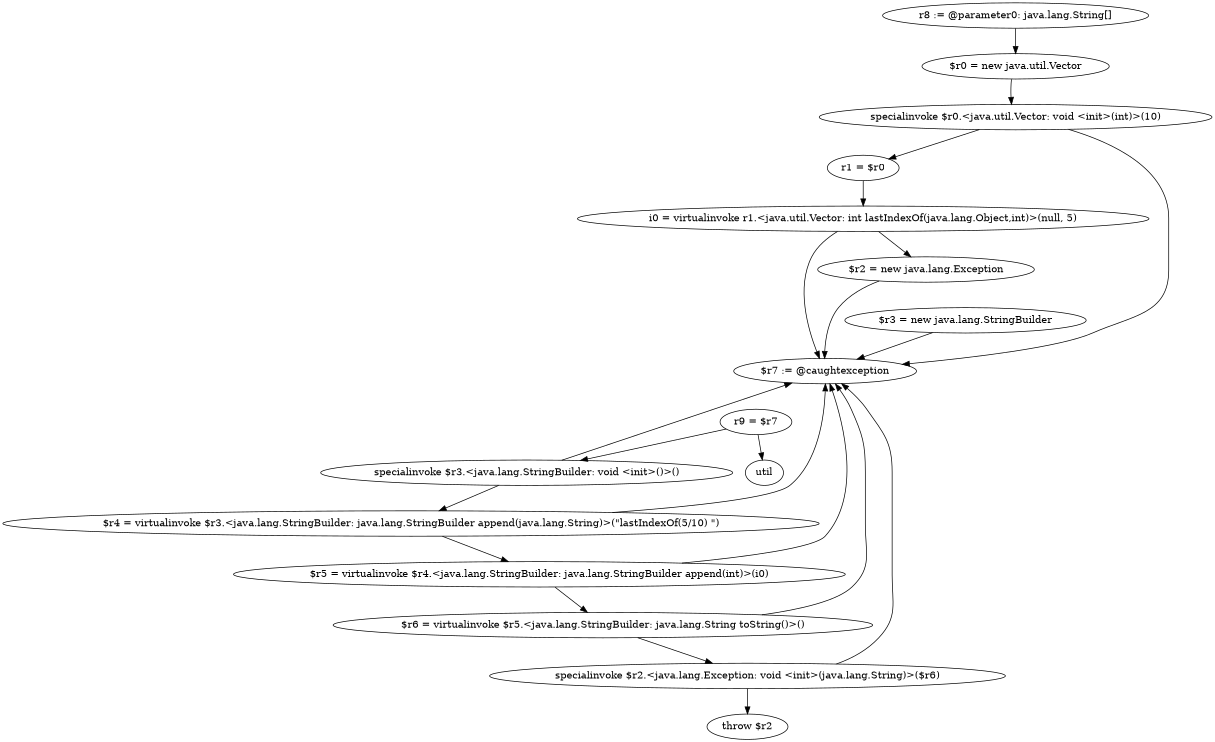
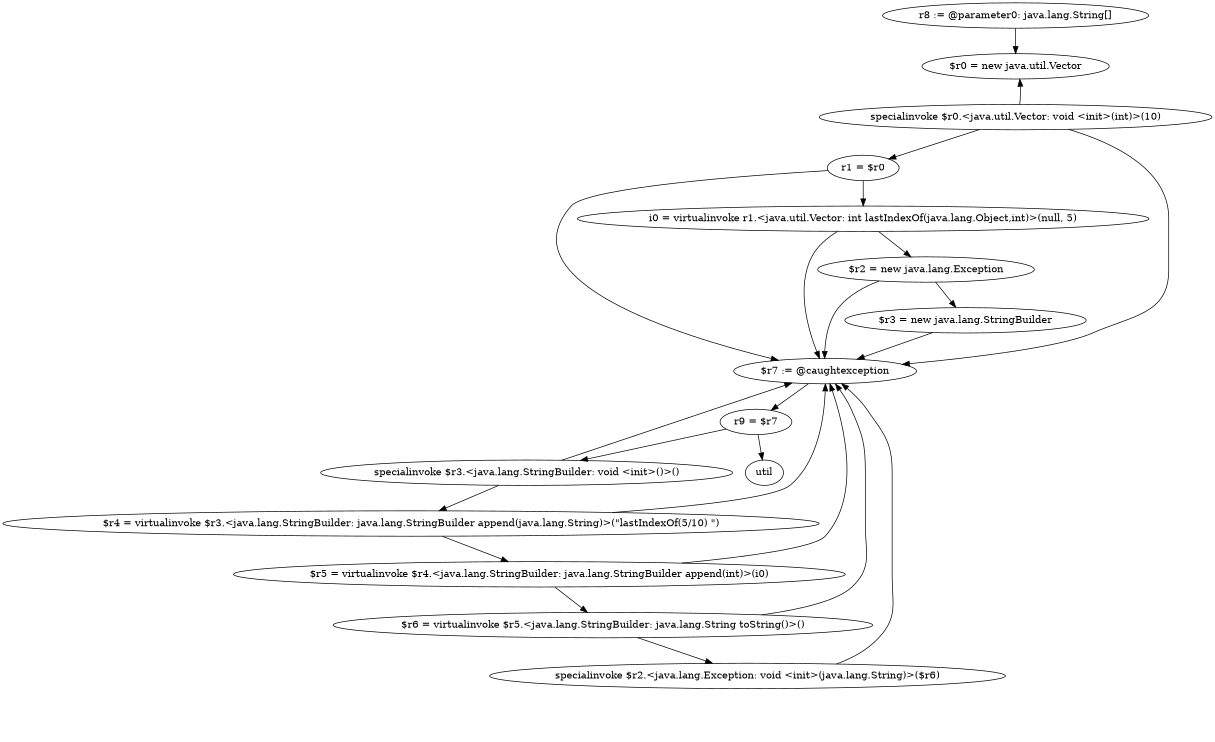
edge "$r0 = new java.util.Vector" -> "specialinvoke $r0.<java.util.Vector: void <init>(int)>(10)": reversed
edge "r1 = $r0" -> "$r7 := @caughtexception": added
edge "$r2 = new java.lang.Exception" -> "$r3 = new java.lang.StringBuilder": added
edge "$r7 := @caughtexception" -> "r9 = $r7": added
node "throw $r2": removed
